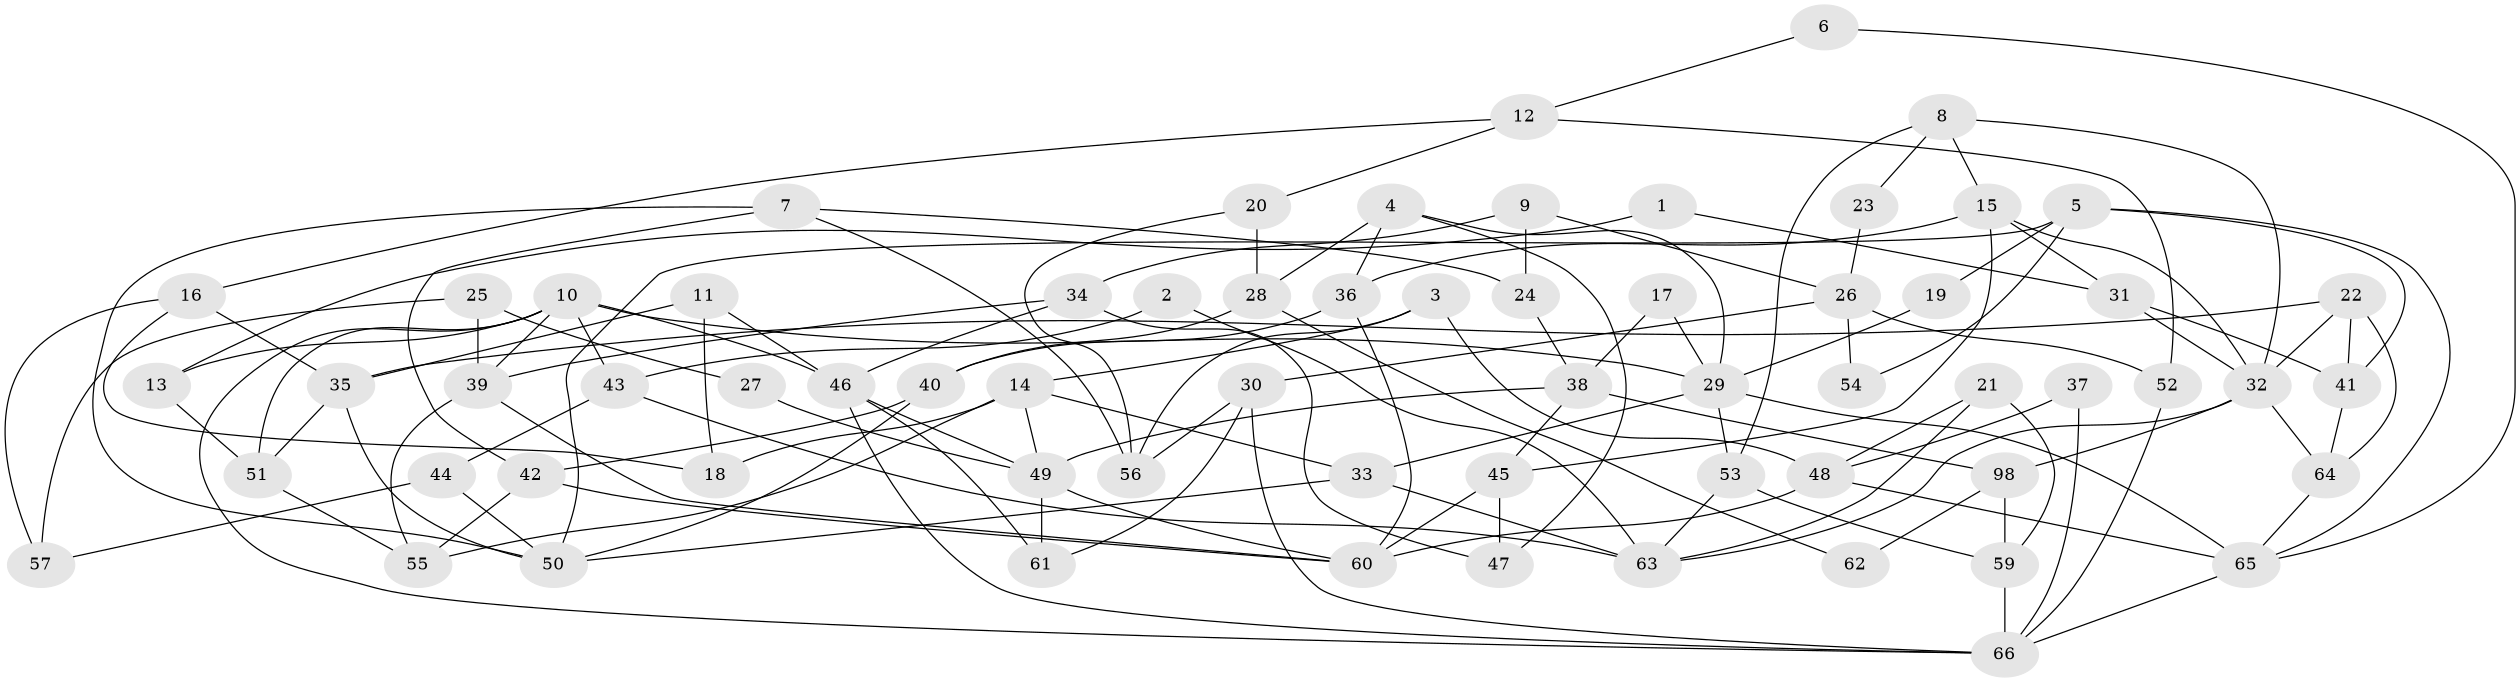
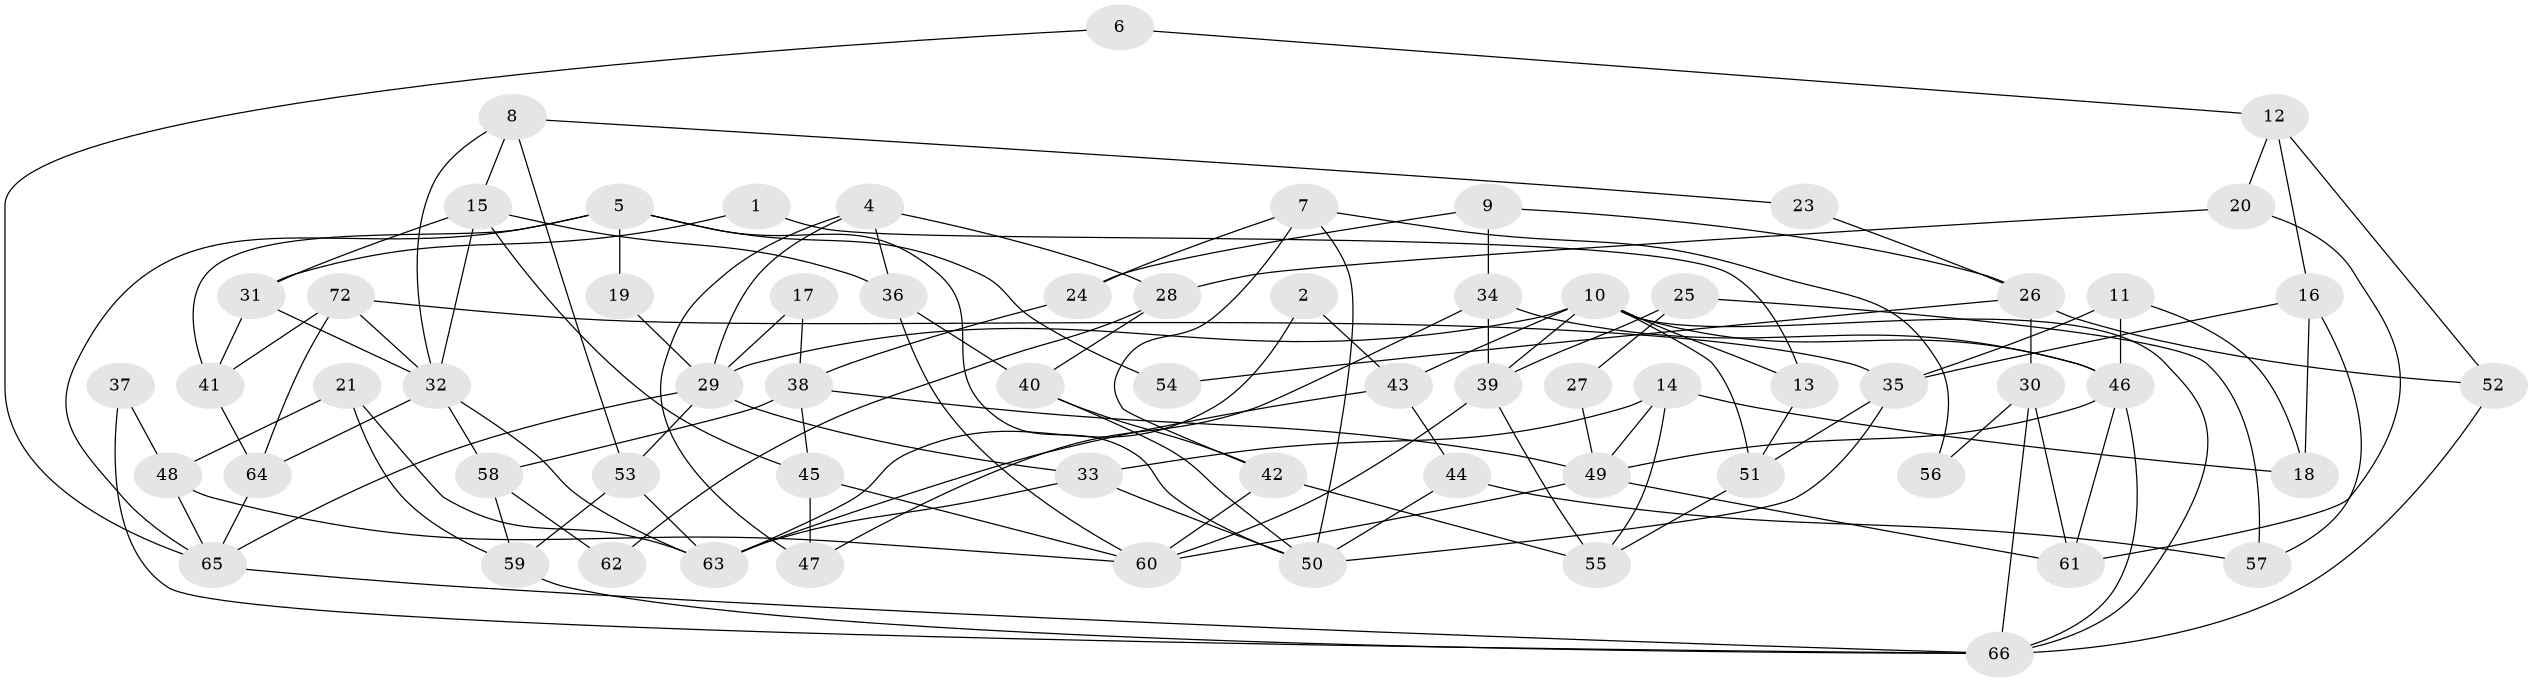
edge "20" -- "56": now "20" -- "61"
node "3": removed
node "22": label "22" -> "72"
node "98": label "98" -> "58"
